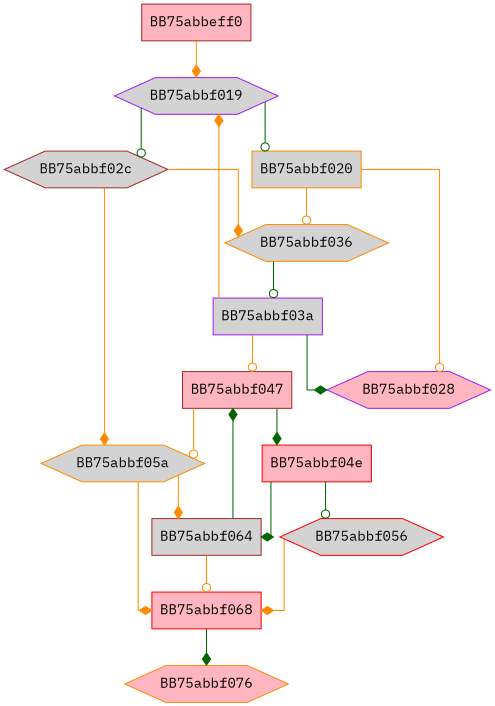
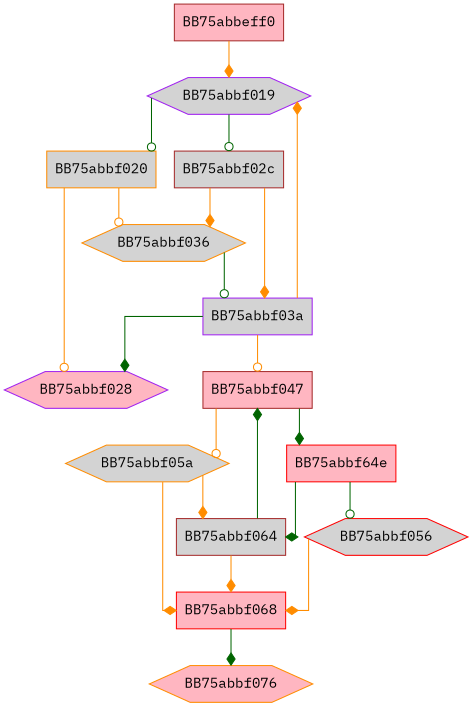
node "BB75abbf02c": shape hexagon -> box
edge "BB75abbf02c" -> "BB75abbf05a": now "BB75abbf02c" -> "BB75abbf03a"
node "BB75abbf04e": label "BB75abbf04e" -> "BB75abbf64e"
edge "BB75abbf064" -> "BB75abbf068": arrowhead odot -> diamond
